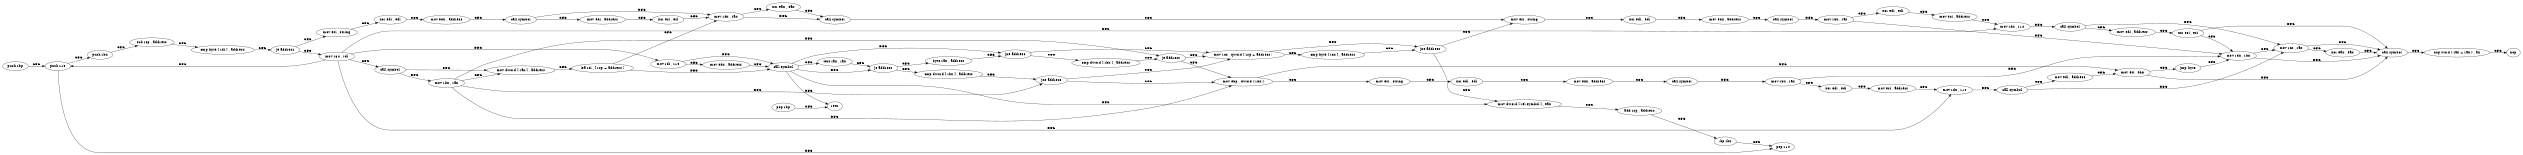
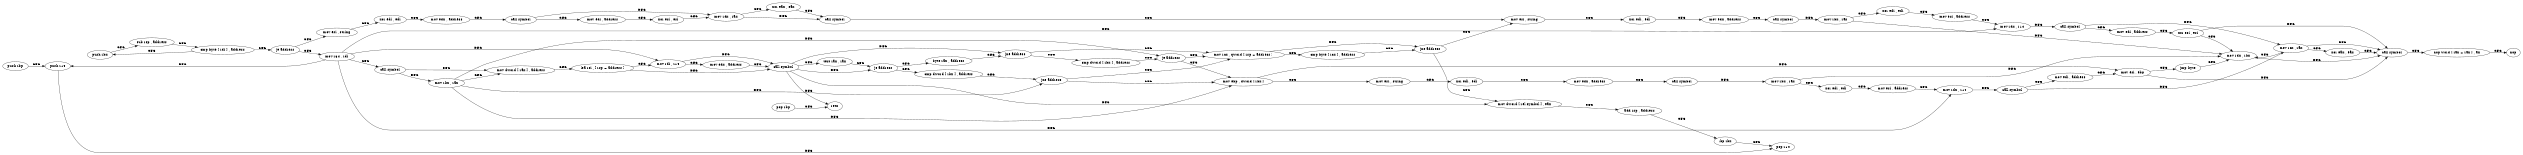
edge "lea rsi , [ rsp + address ]" -> "mov rdx , rax": now "lea rsi , [ rsp + address ]" -> "mov rdi , r14"
edge "mov rdx , rbx" -> "mov rcx , rax": reversed
edge "push r14" -> "push rbx": now "cmp byte [ rdi ] , address" -> "push rbx"
